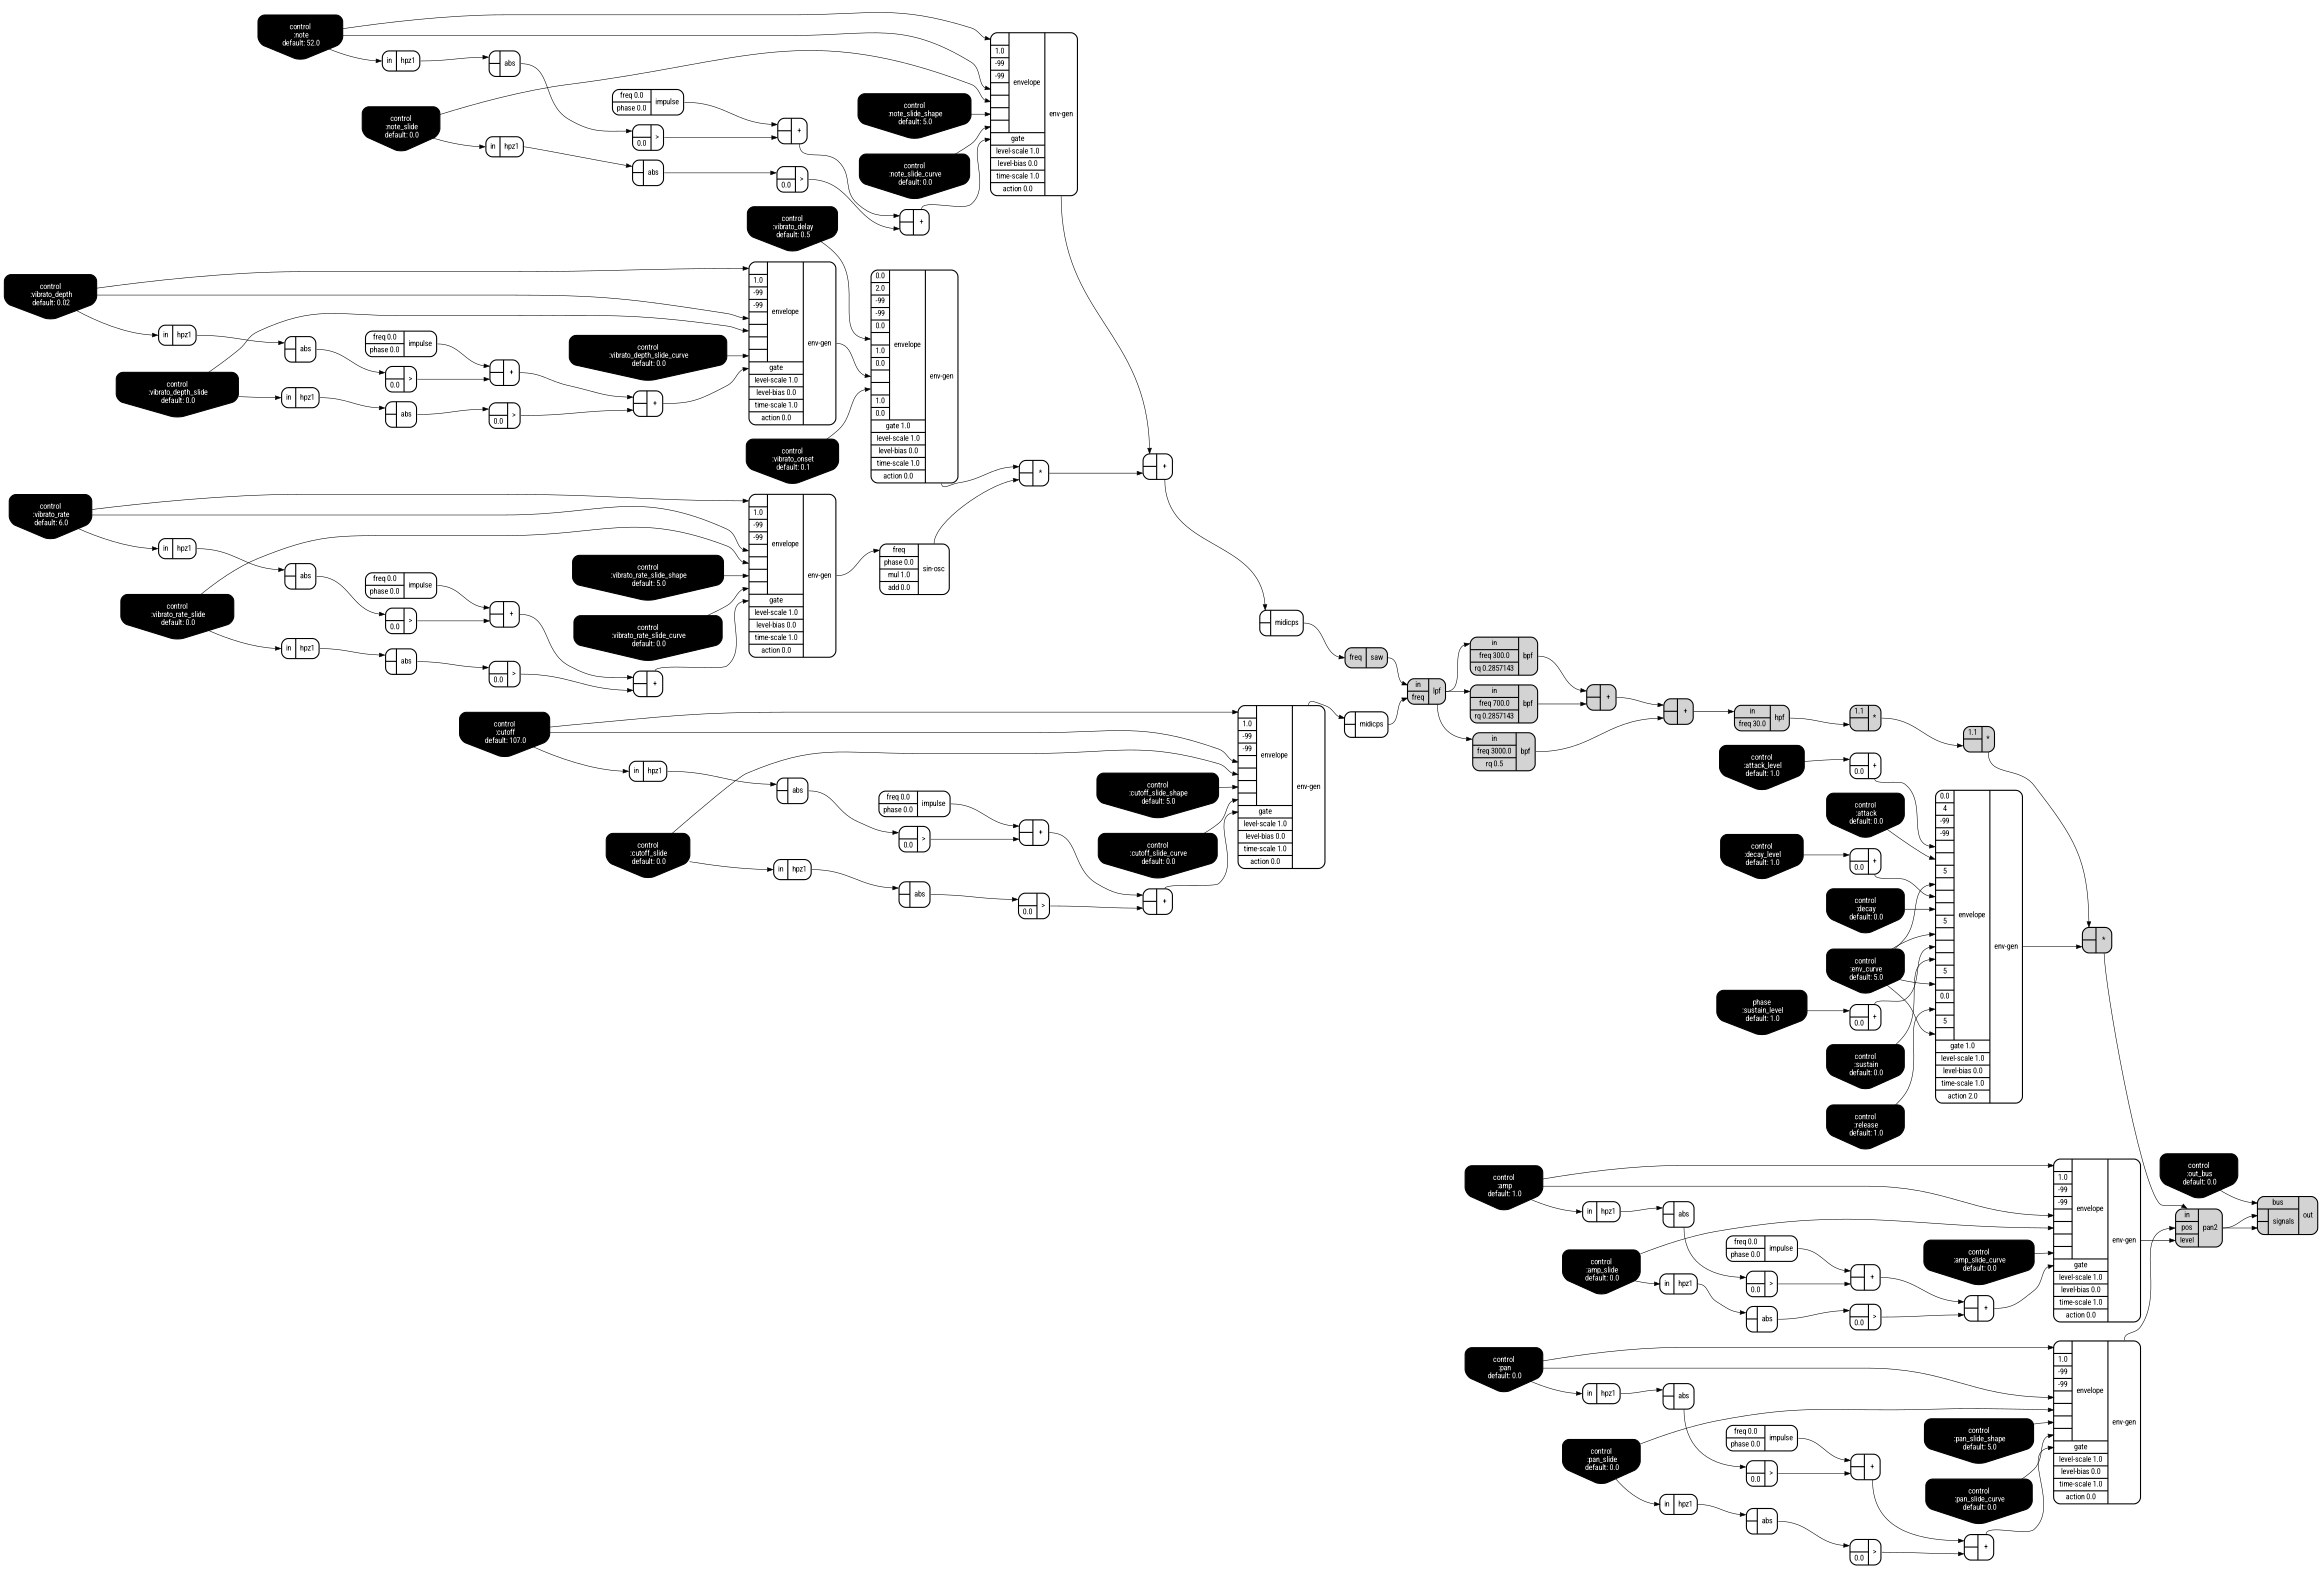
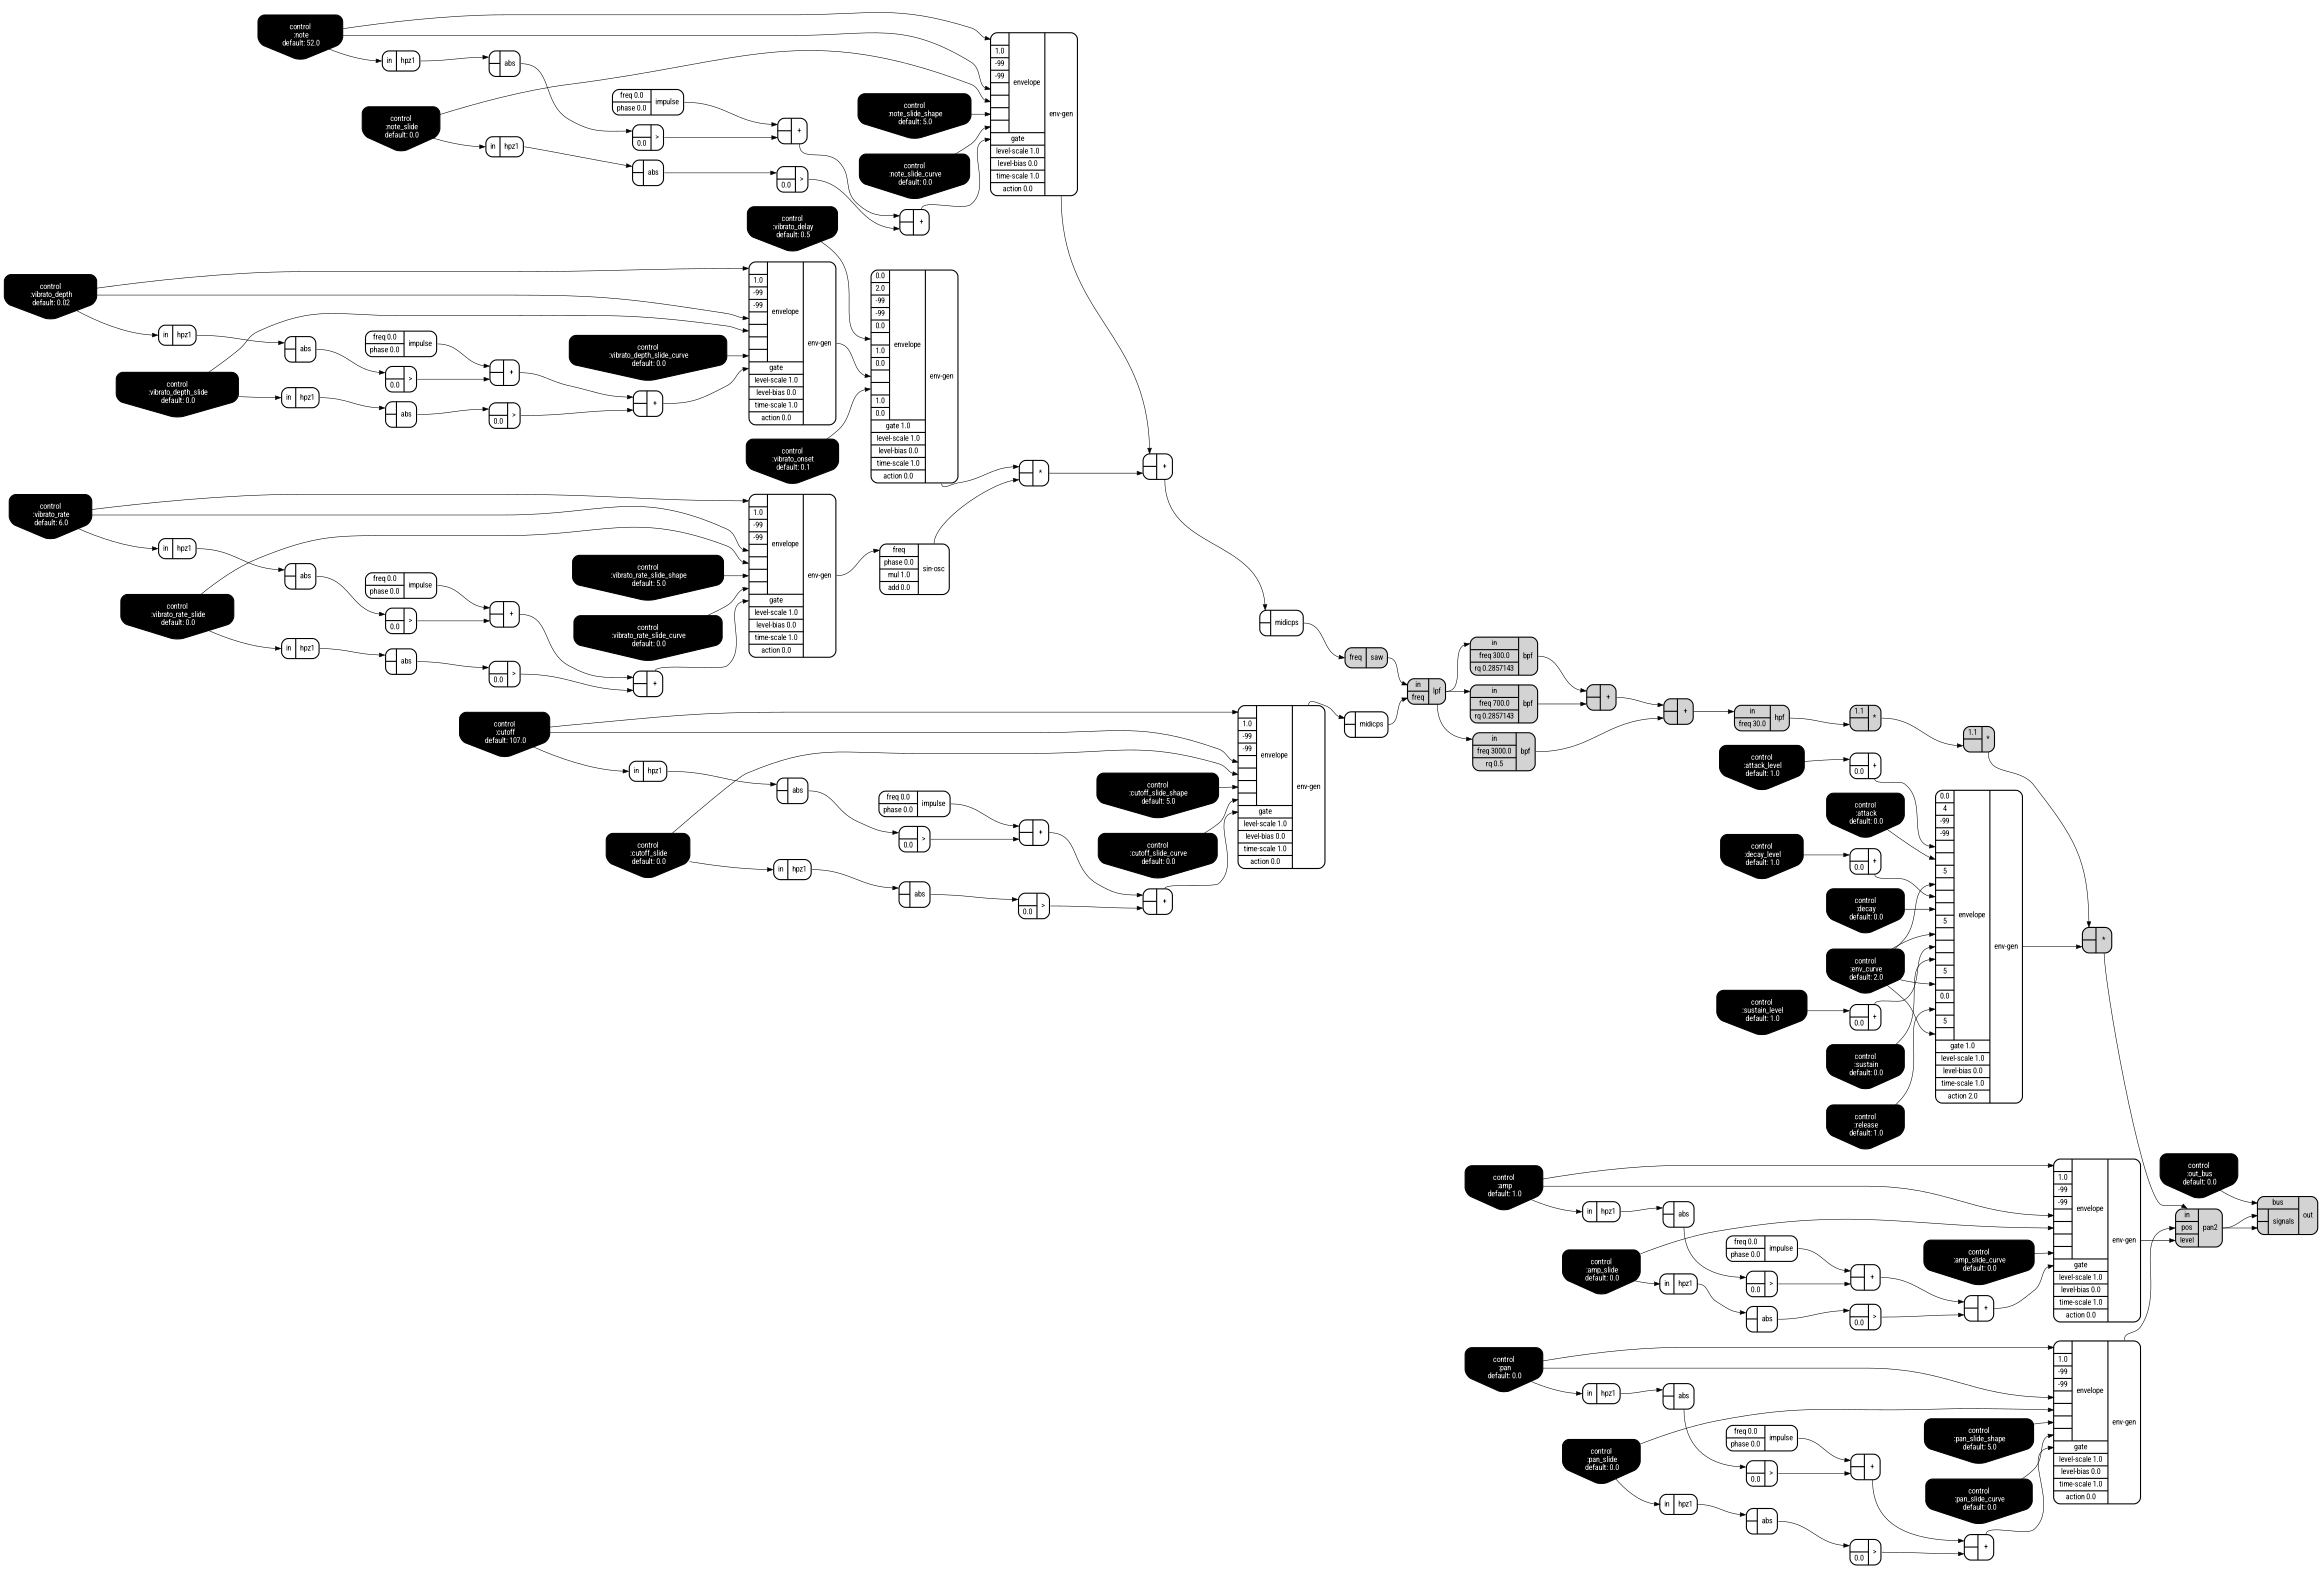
node "control :env_curve default: 5.0": label "control :env_curve default: 5.0" -> "control :env_curve default: 2.0"
node "phase :sustain_level default: 1.0": label "phase :sustain_level default: 1.0" -> "control :sustain_level default: 1.0"
